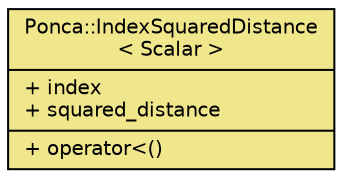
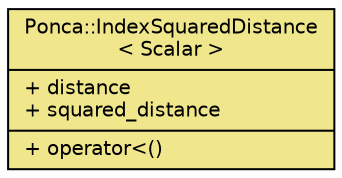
node "Ponca::IndexSquaredDistance": text "+ index" -> "+ distance"
